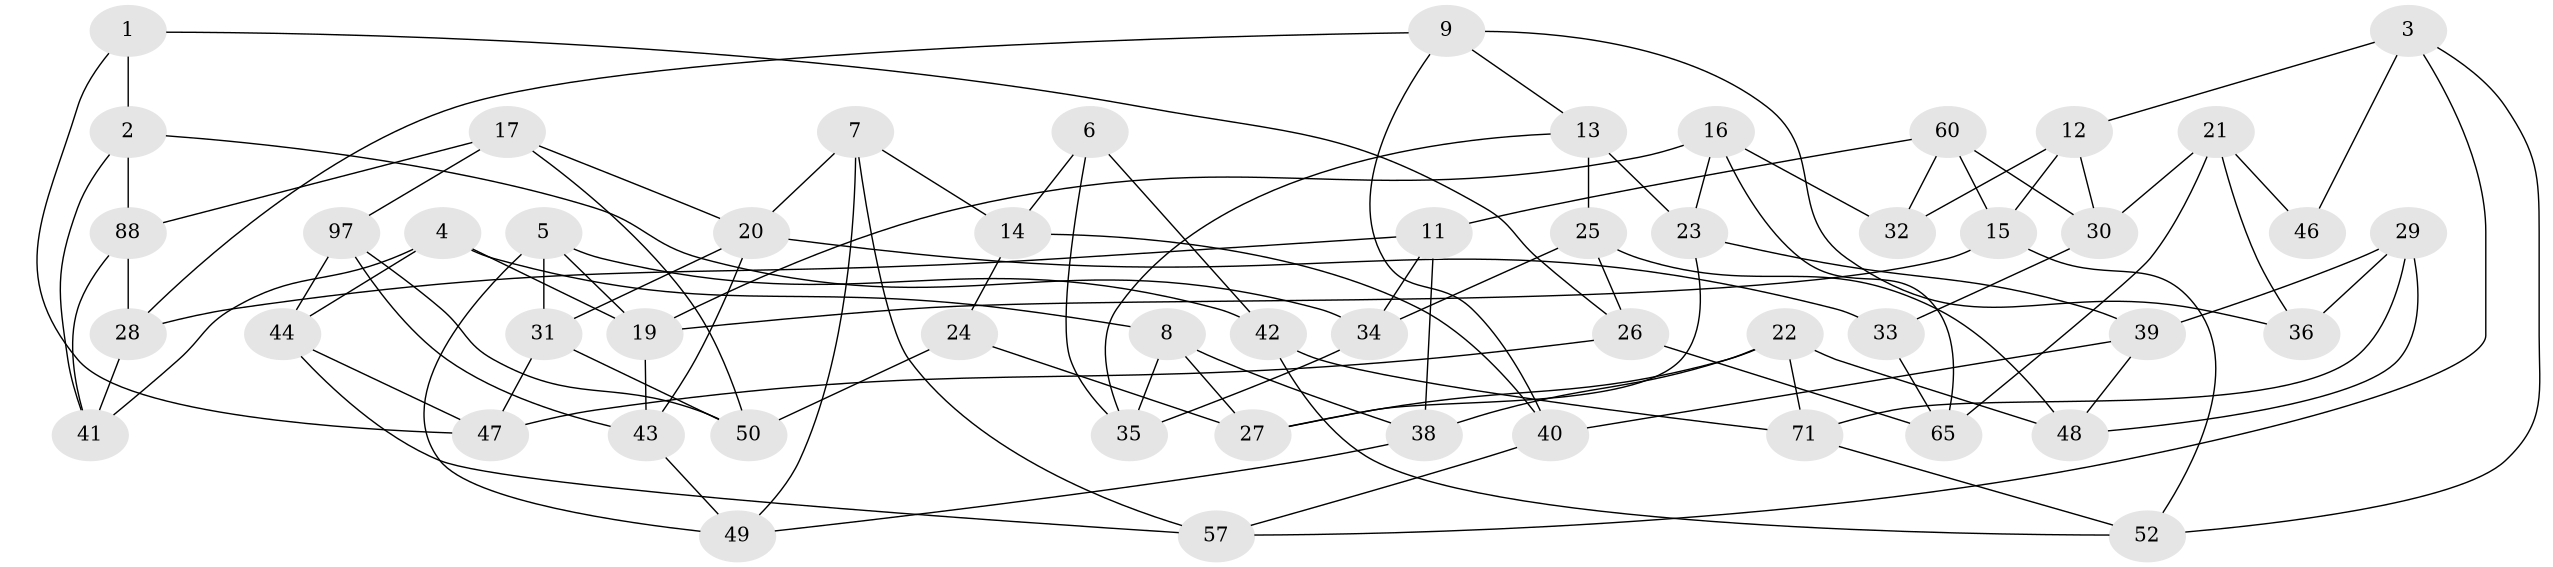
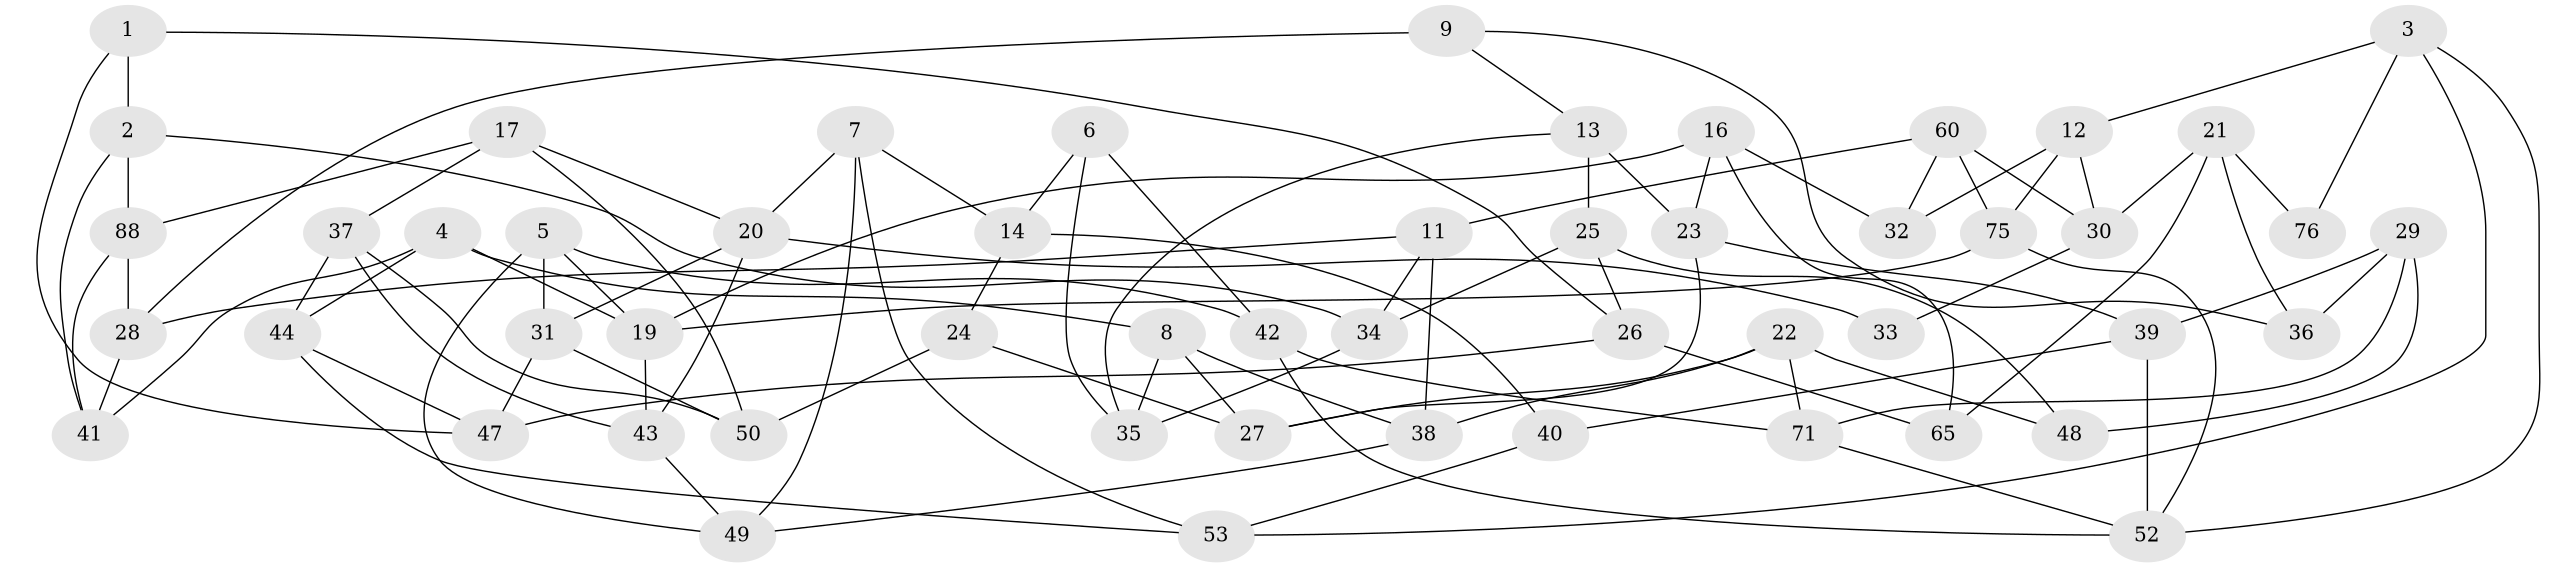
node "97": label "97" -> "37"
node "15": label "15" -> "75"
node "46": label "46" -> "76"
edge "9" -- "40": removed
edge "39" -- "48": now "39" -- "52"
edge "33" -- "65": removed
node "57": label "57" -> "53"
